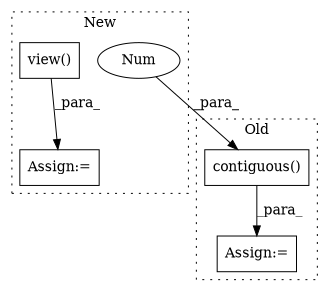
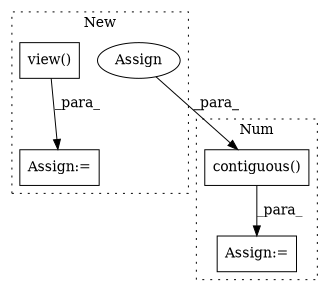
node "Num": label "Num" -> "Assign"
cluster "Old": label "Old" -> "Num"
